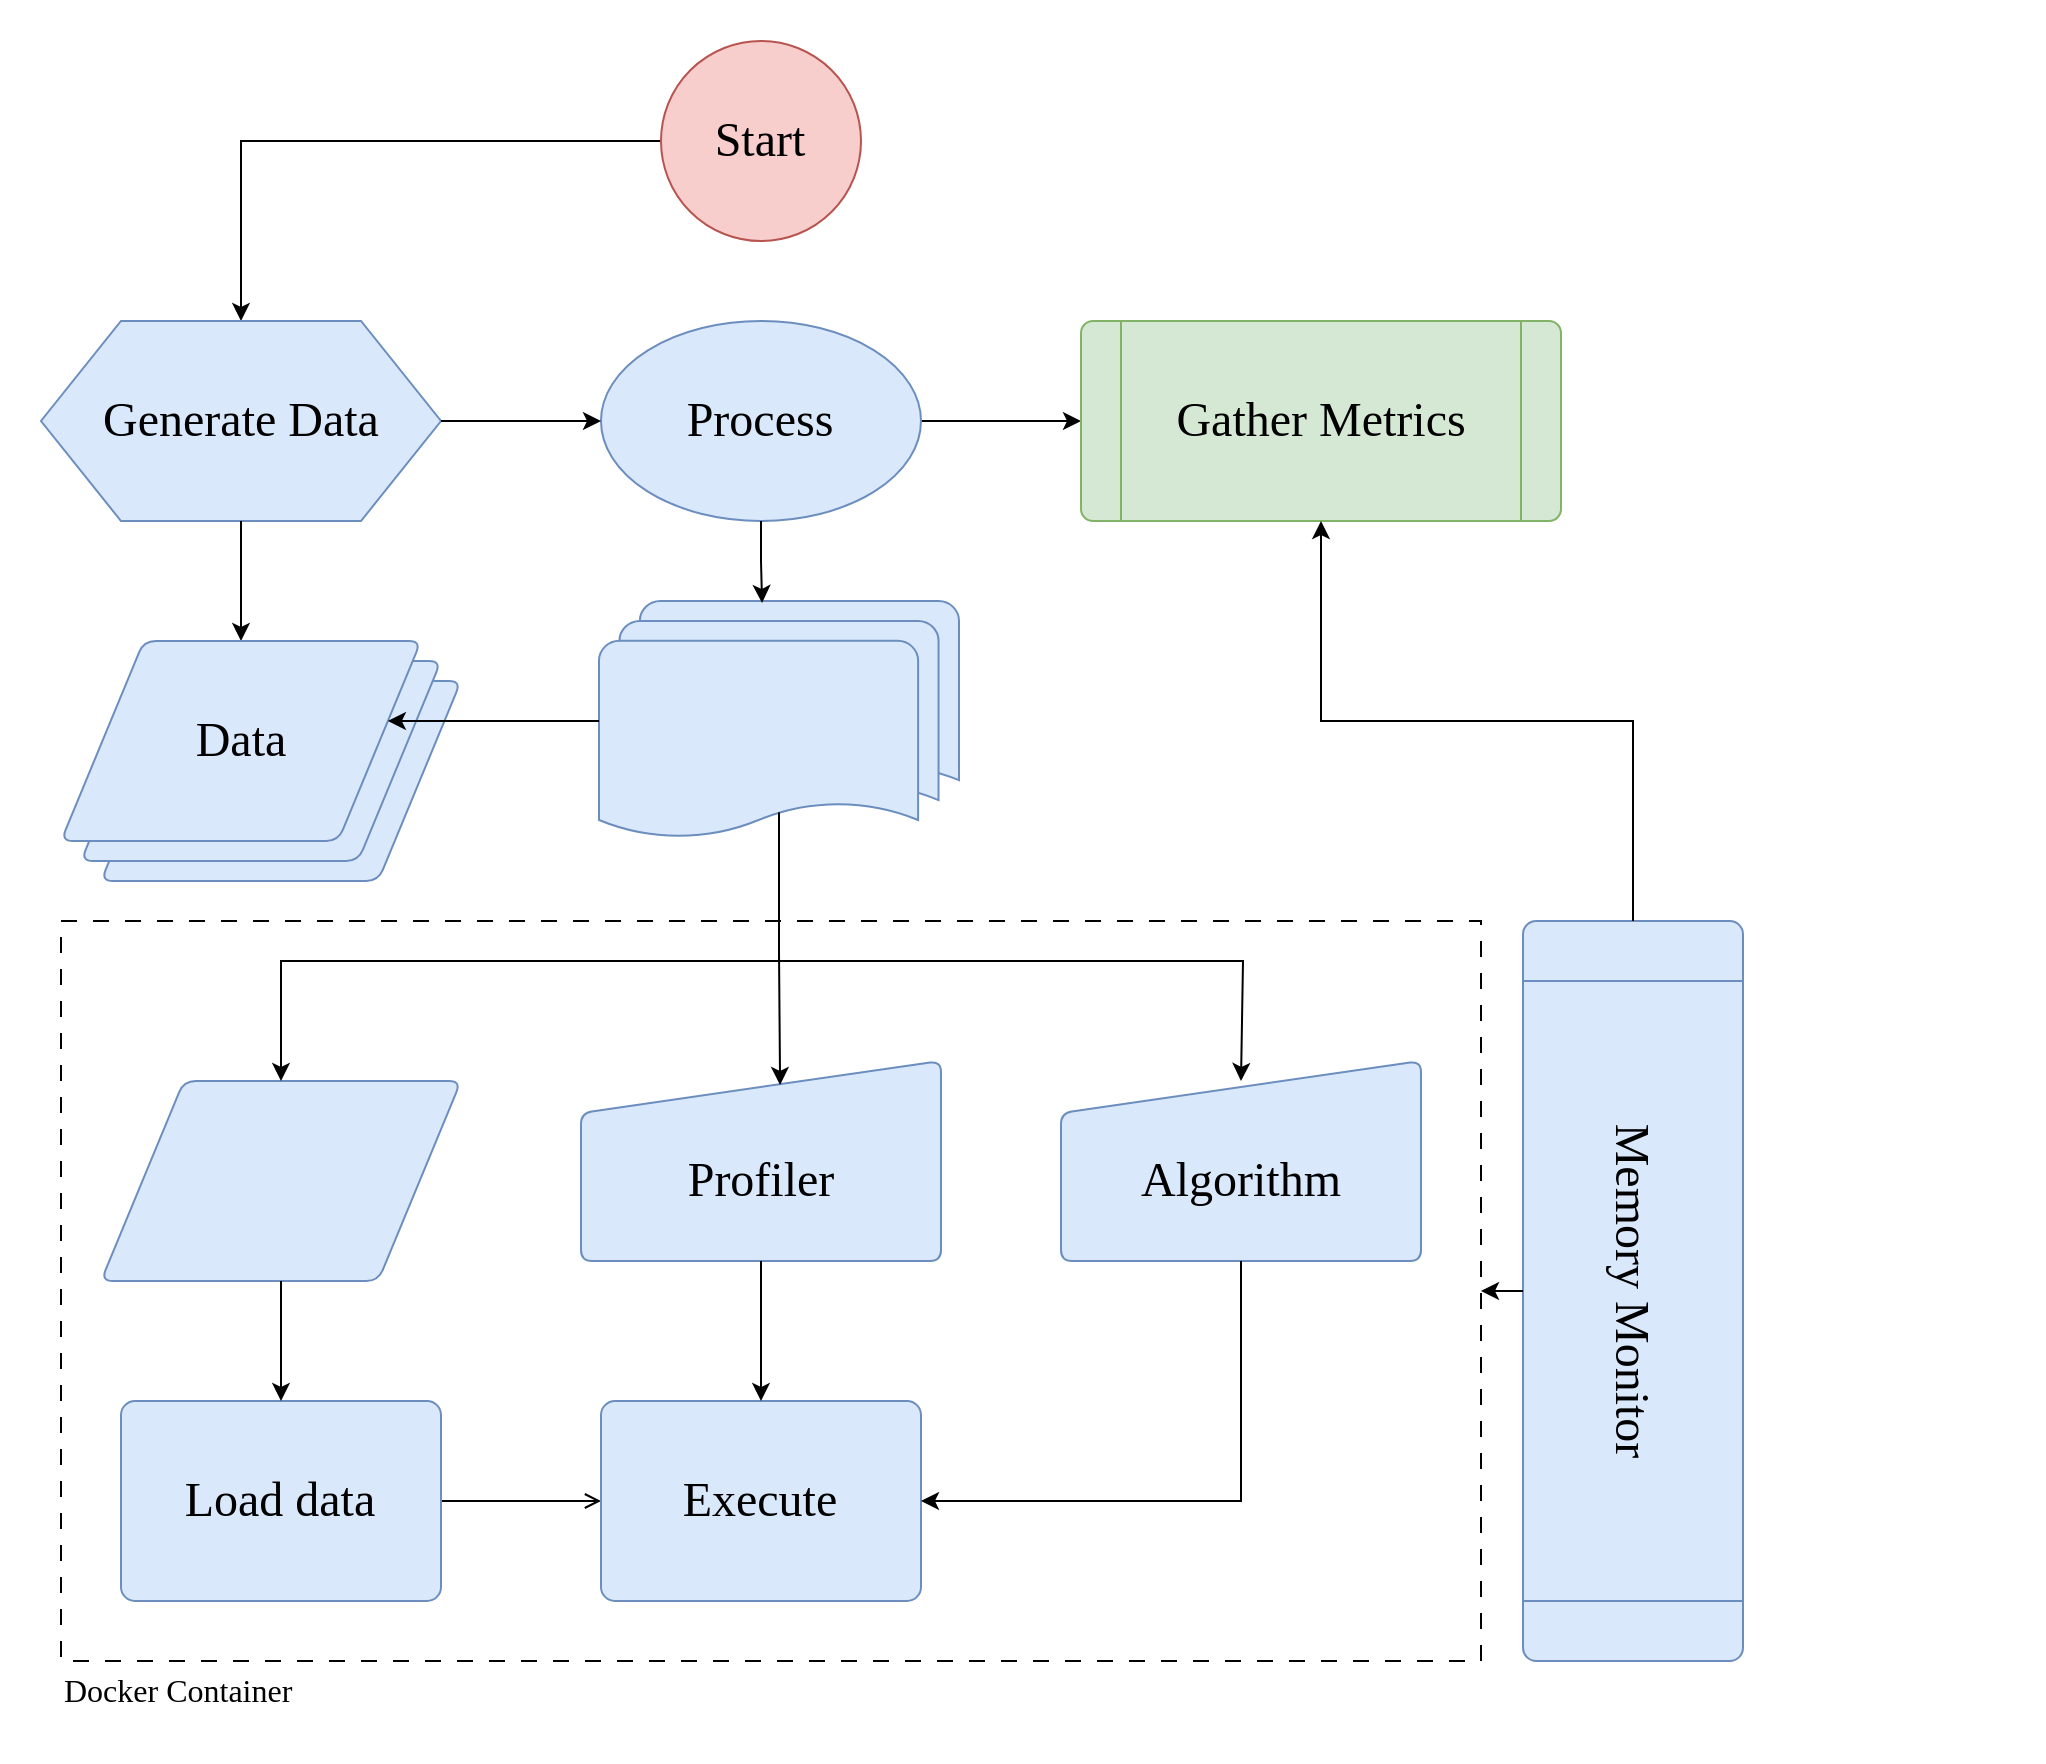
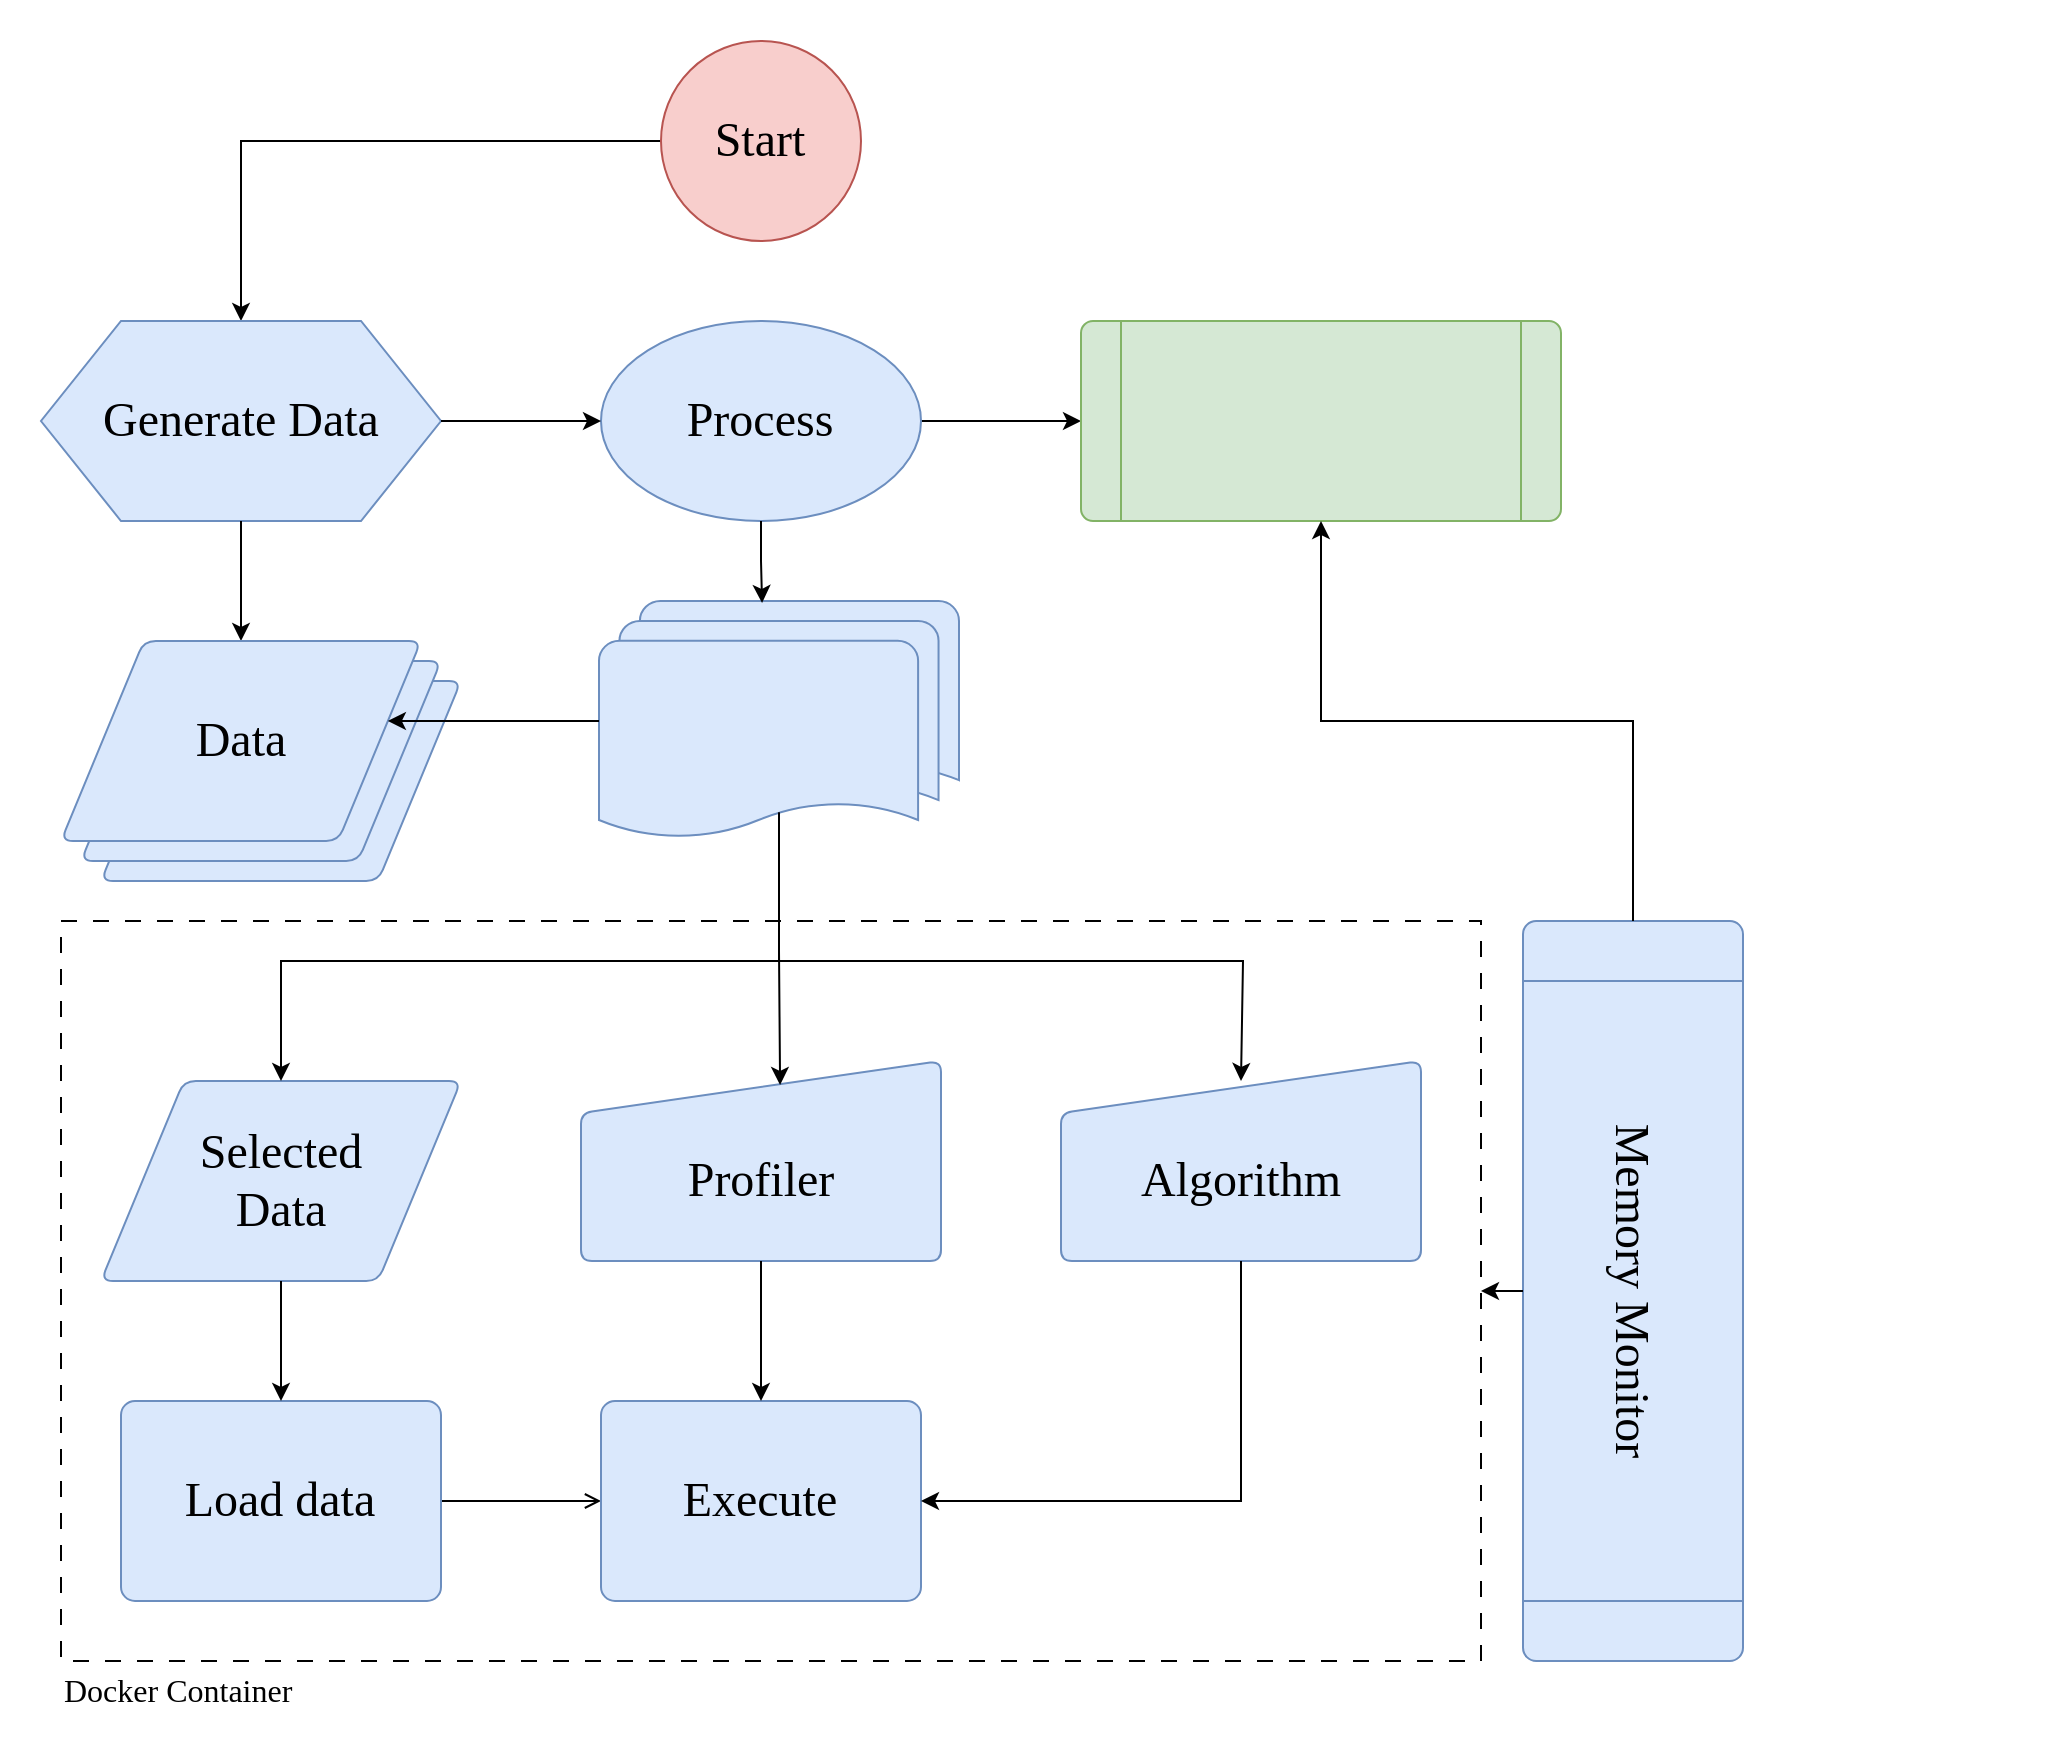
node "Gather Metrics": removed
node "Selected Data": added
